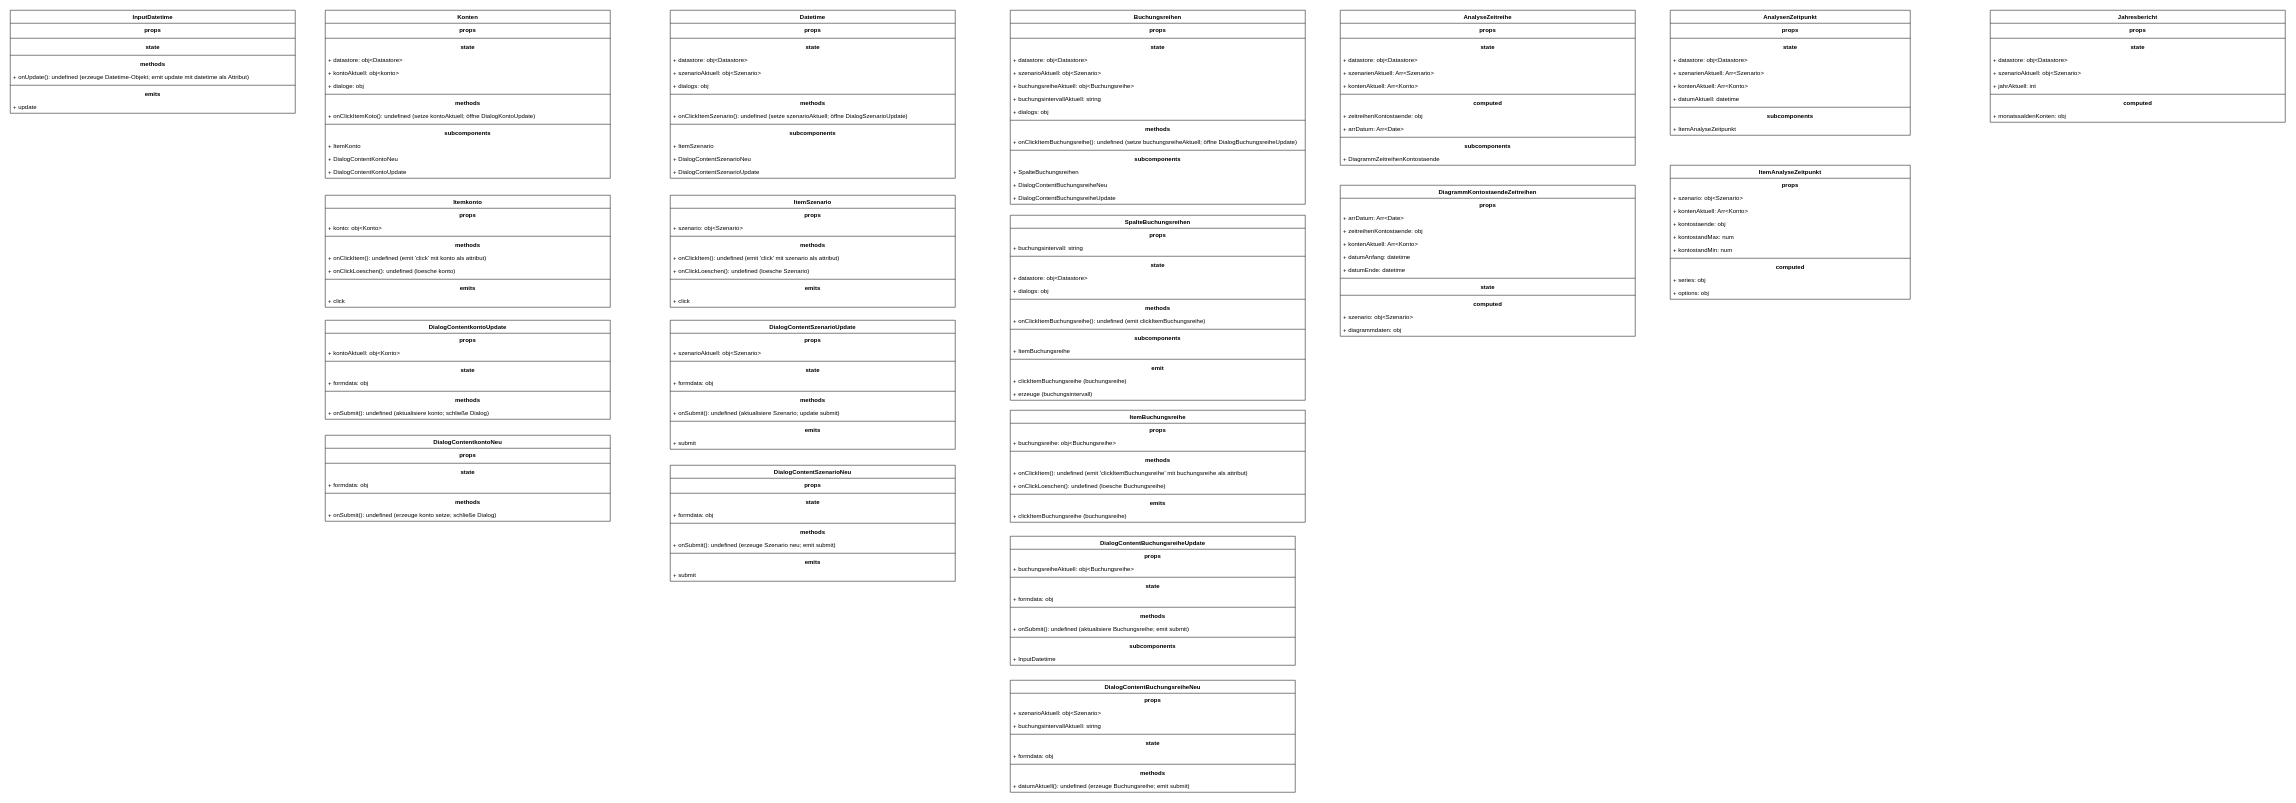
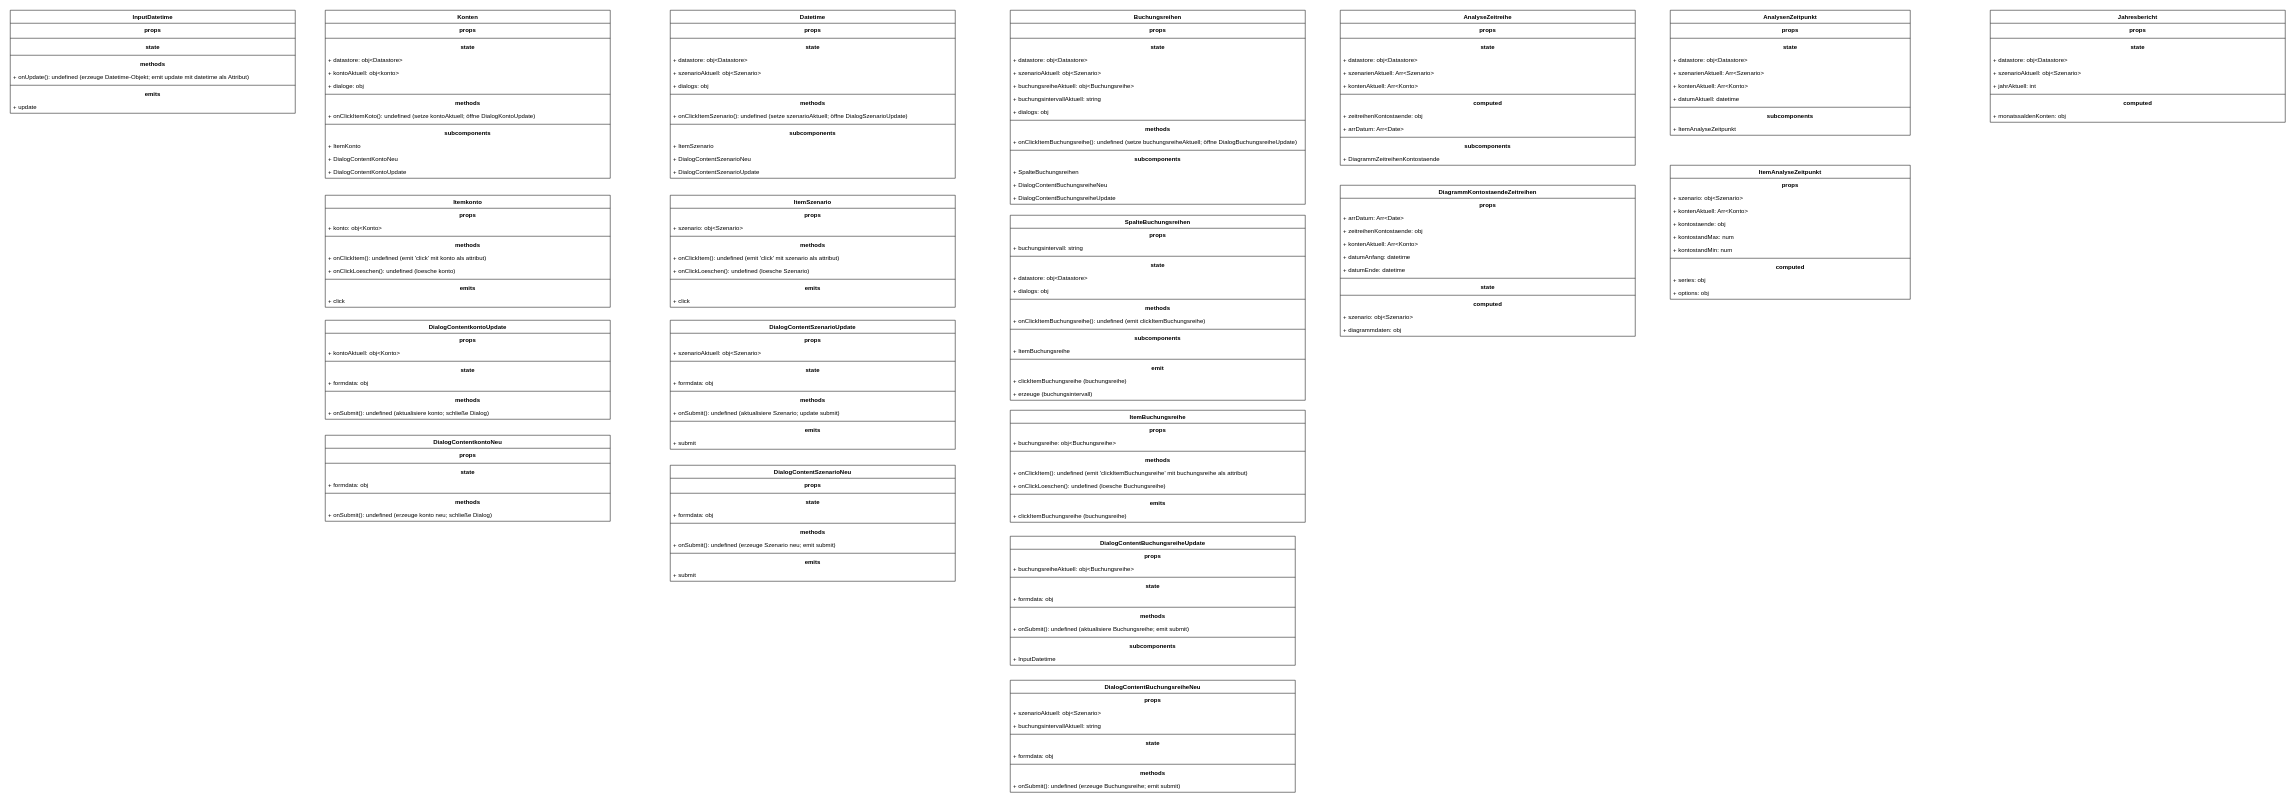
node "+ onSubmit(): undefined (erzeuge konto setze; schließe Dialog)": label "+ onSubmit(): undefined (erzeuge konto setze; schließe Dialog)" -> "+ onSubmit(): undefined (erzeuge konto neu; schließe Dialog)"
node "+ datumAktuell(): undefined (erzeuge Buchungsreihe; emit submit)": label "+ datumAktuell(): undefined (erzeuge Buchungsreihe; emit submit)" -> "+ onSubmit(): undefined (erzeuge Buchungsreihe; emit submit)"
